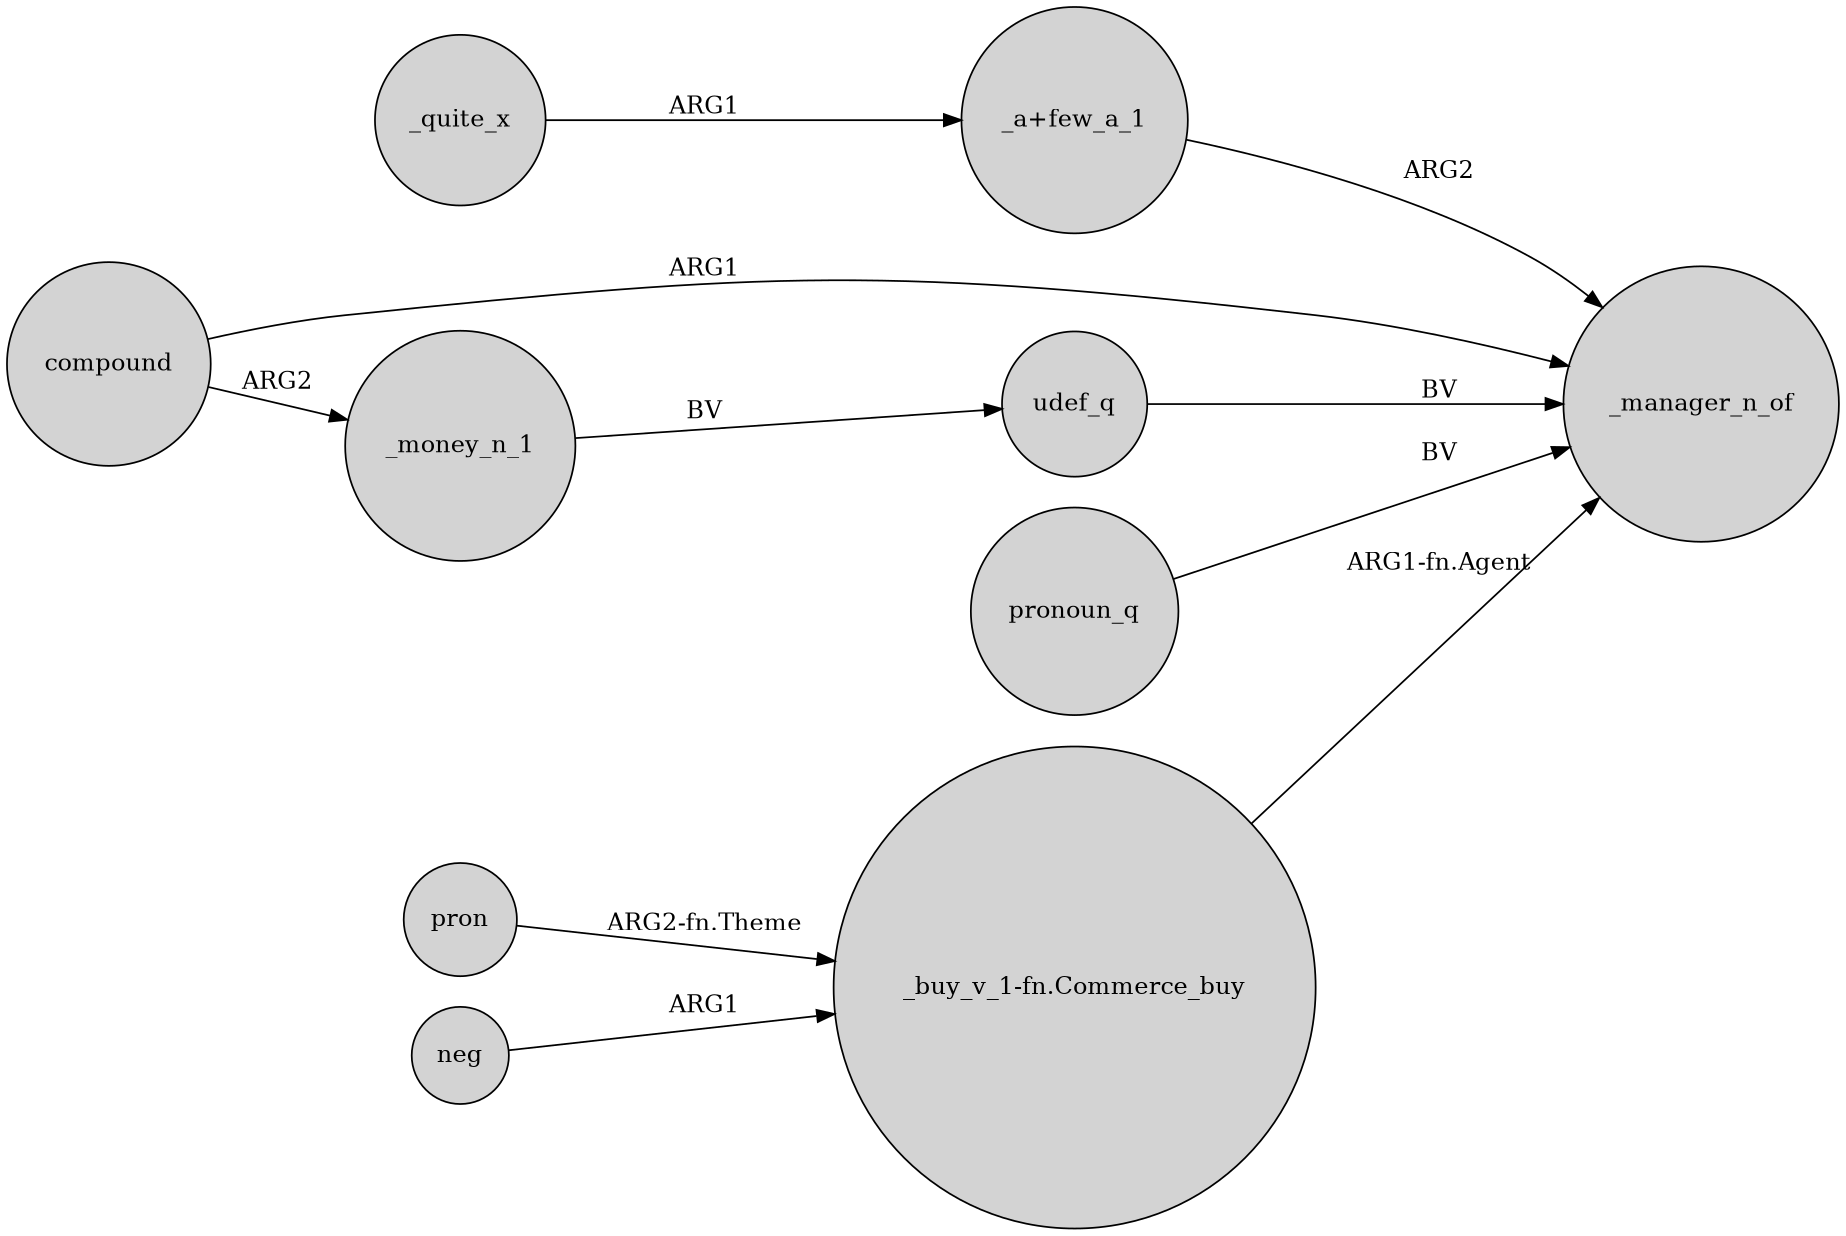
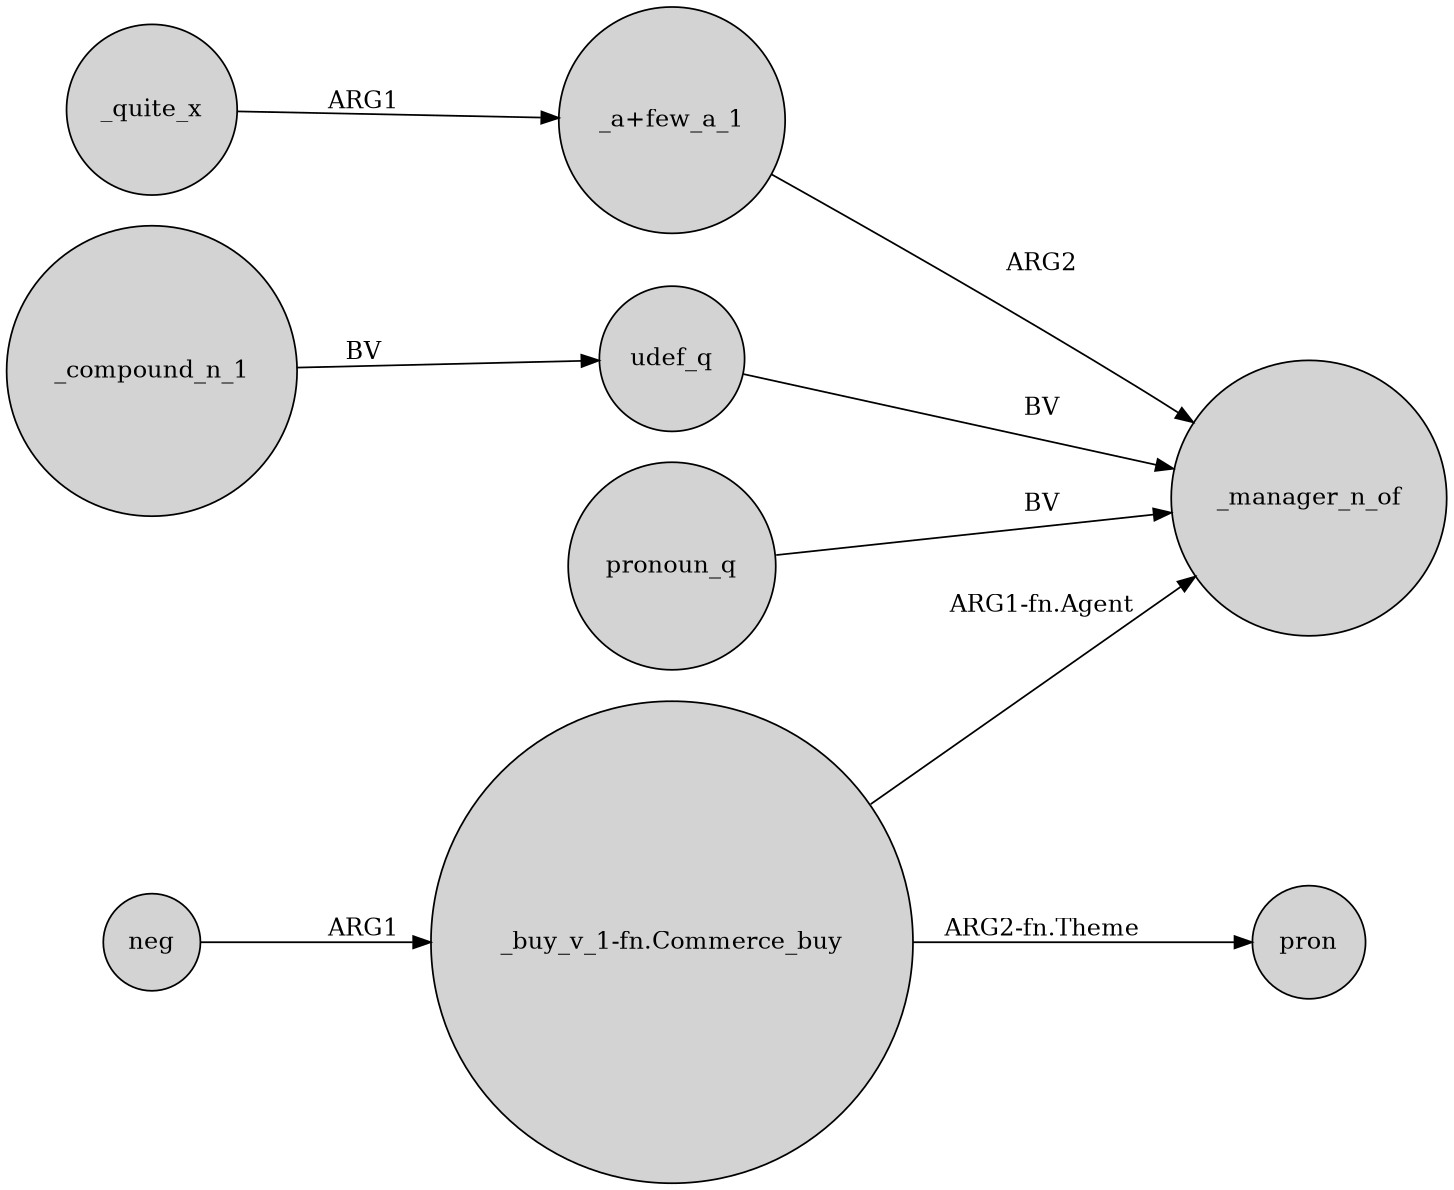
node "compound": removed
node "_money_n_1": label "_money_n_1" -> "_compound_n_1"
edge "pron" -> "_buy_v_1-fn.Commerce_buy": reversed
